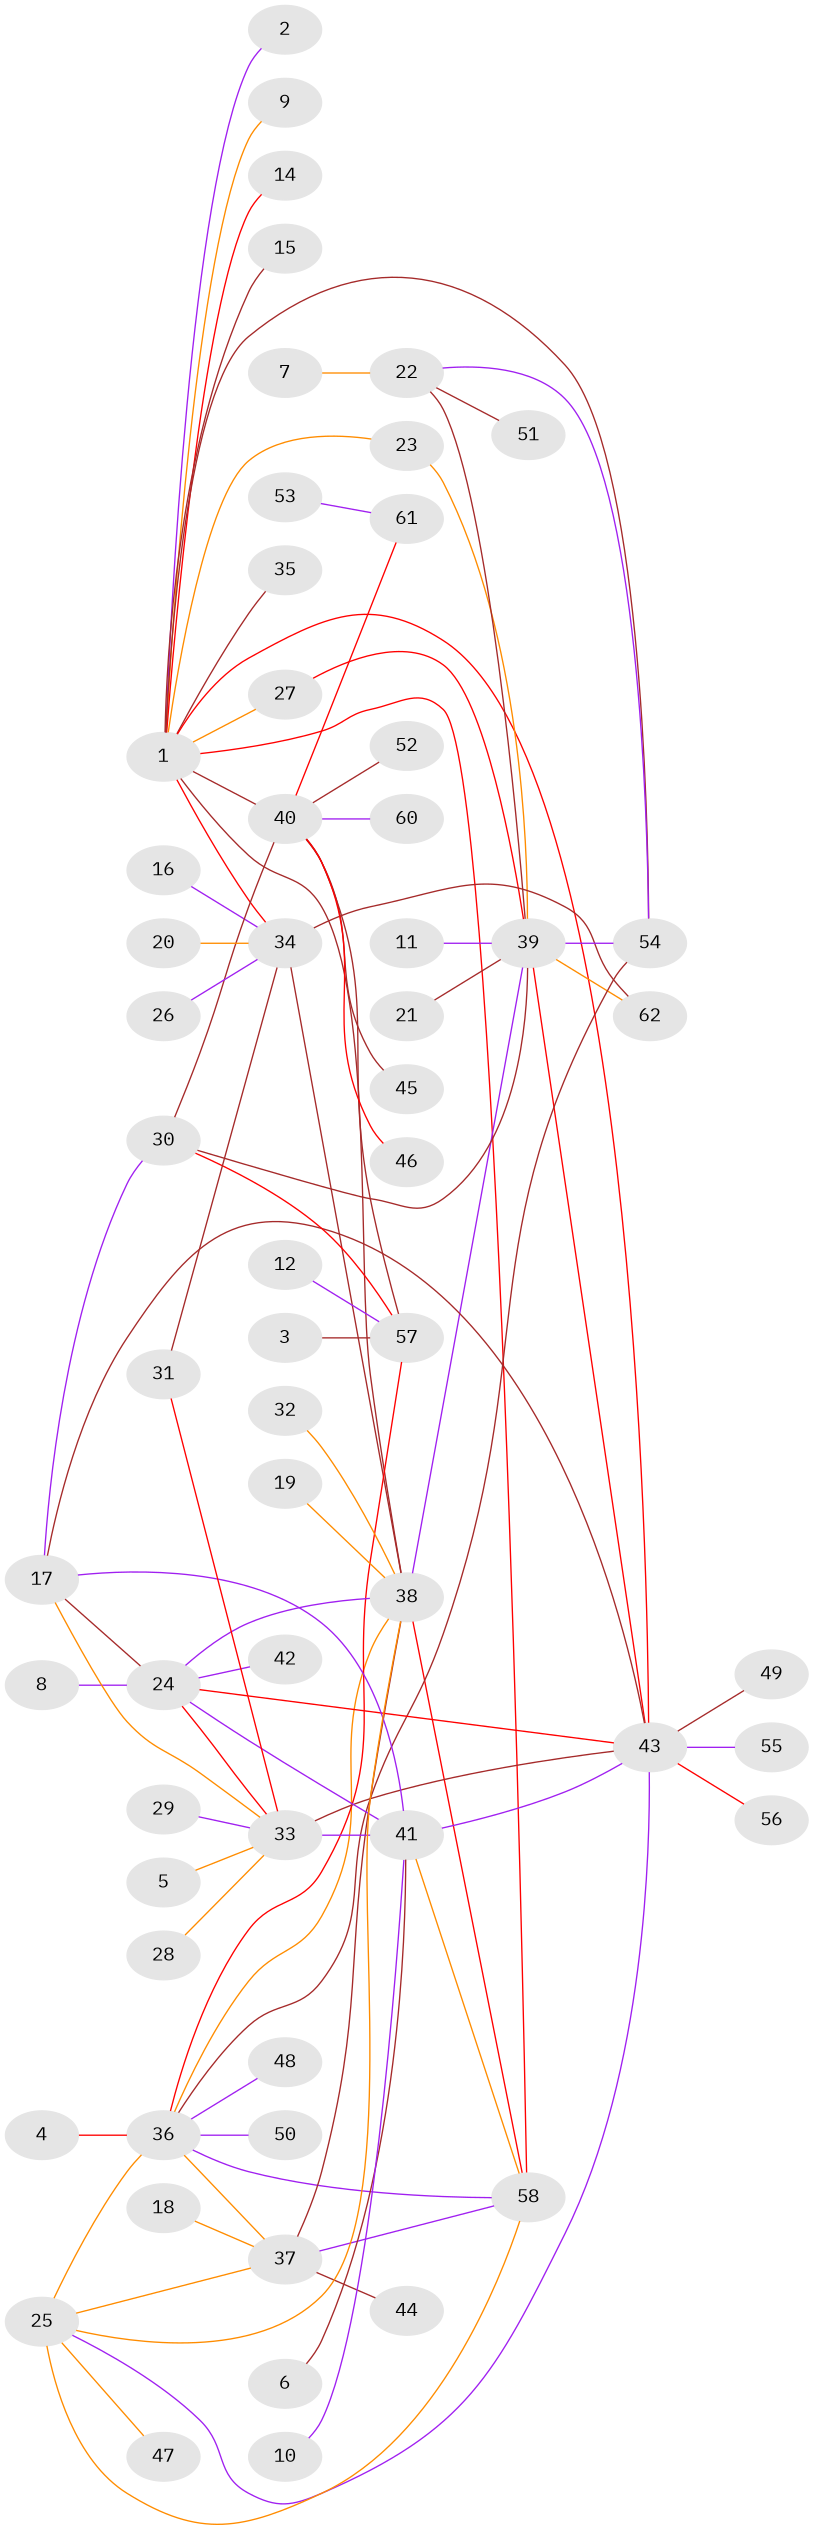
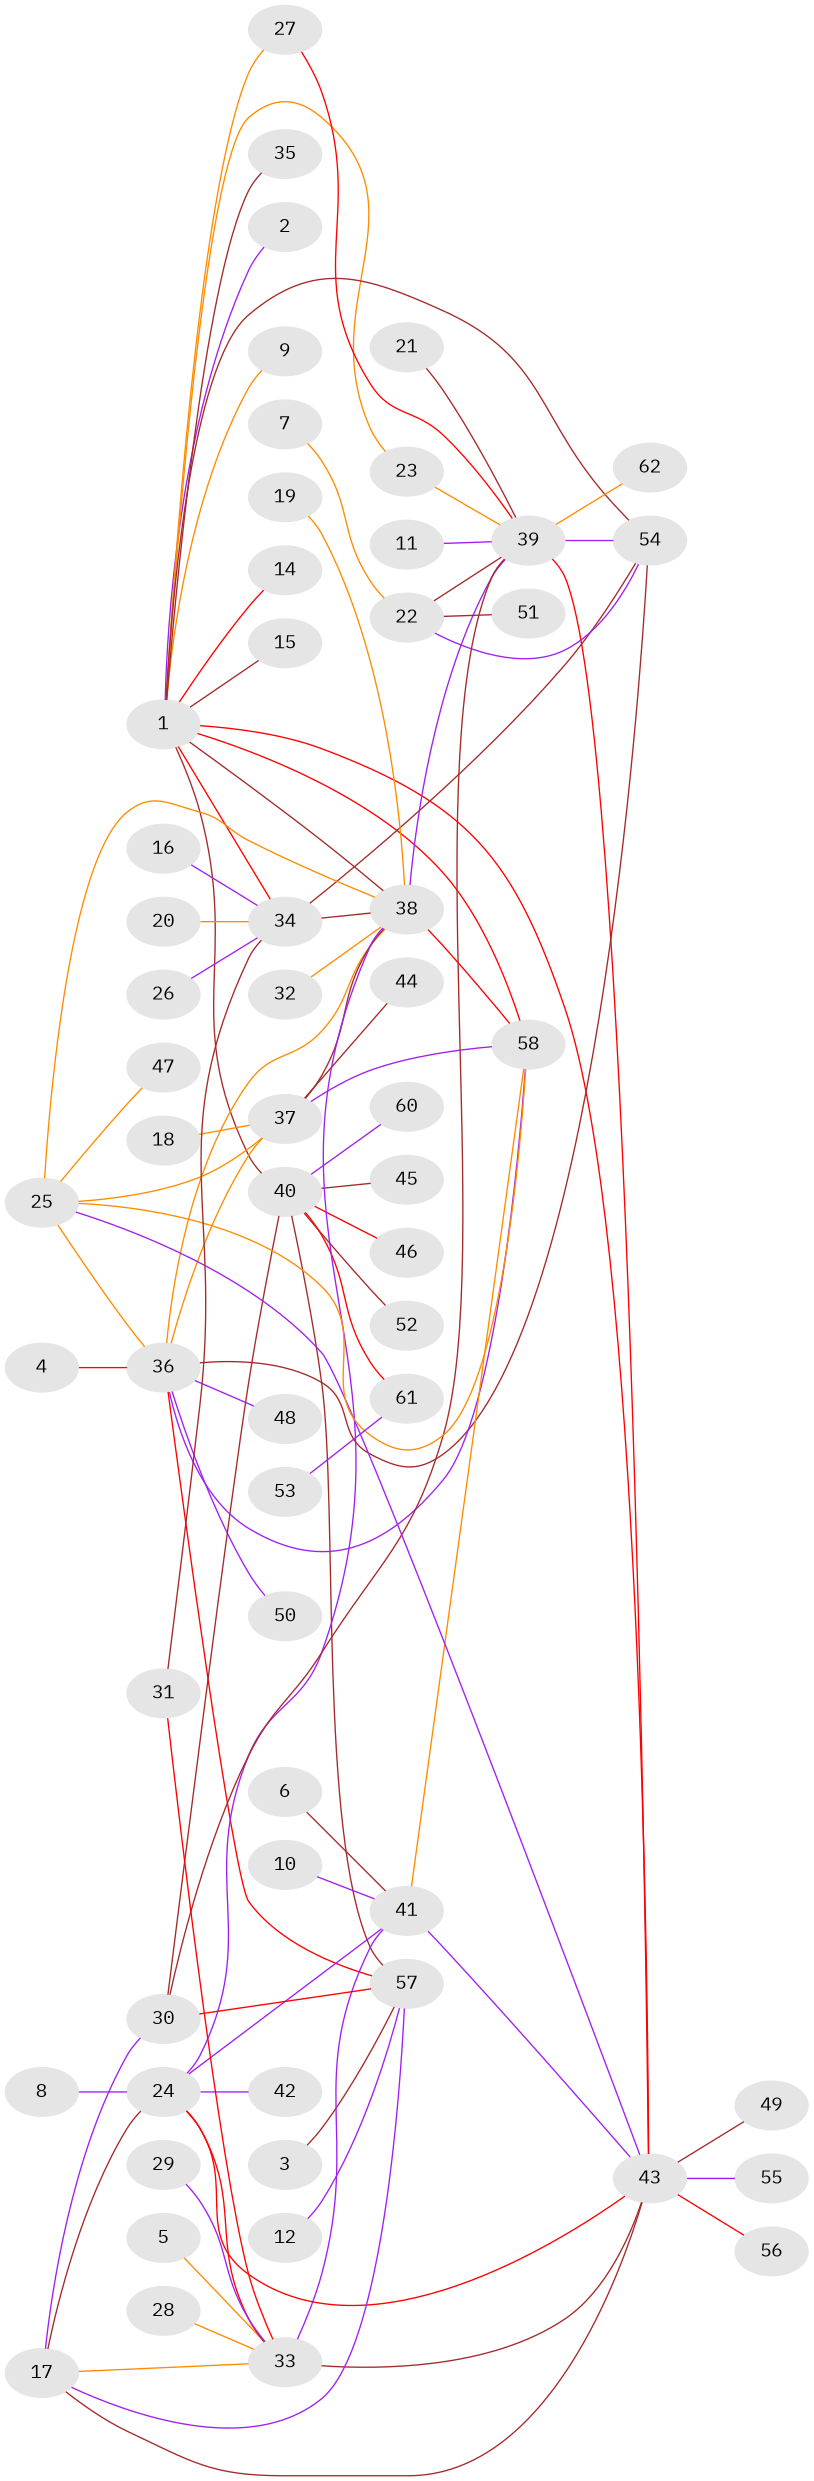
edge "34" -- "62": now "34" -- "54"
edge "17" -- "41": now "17" -- "57"
